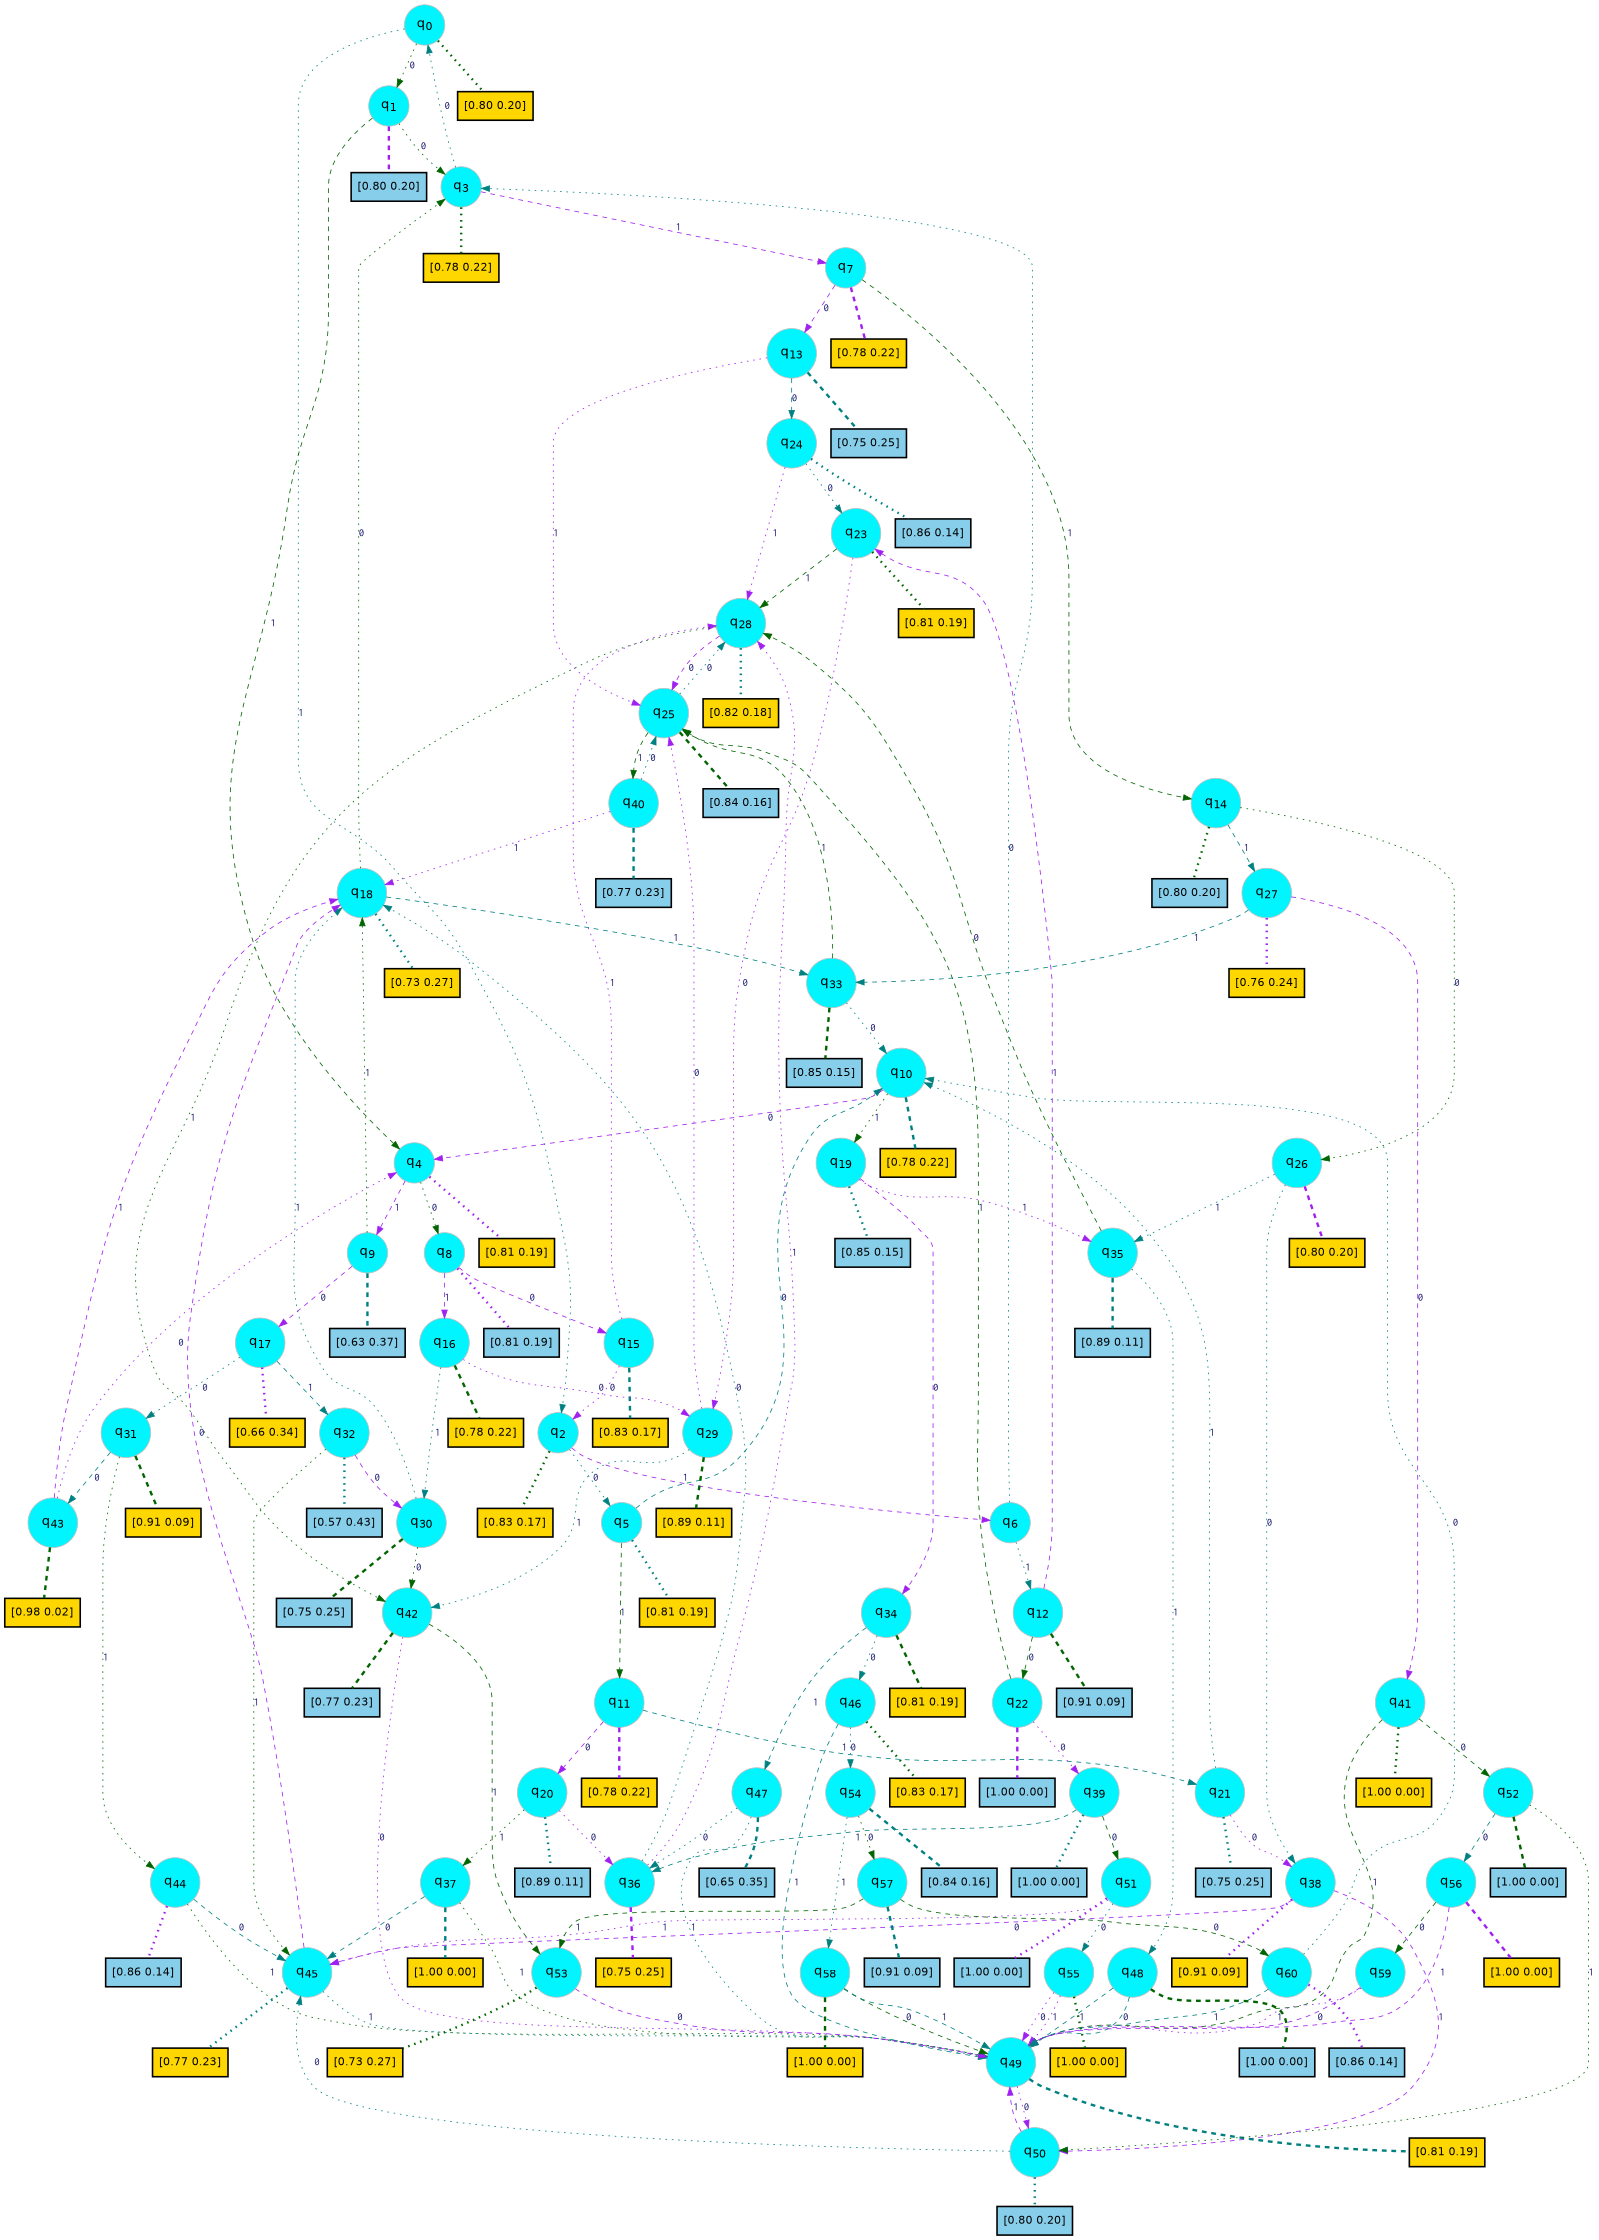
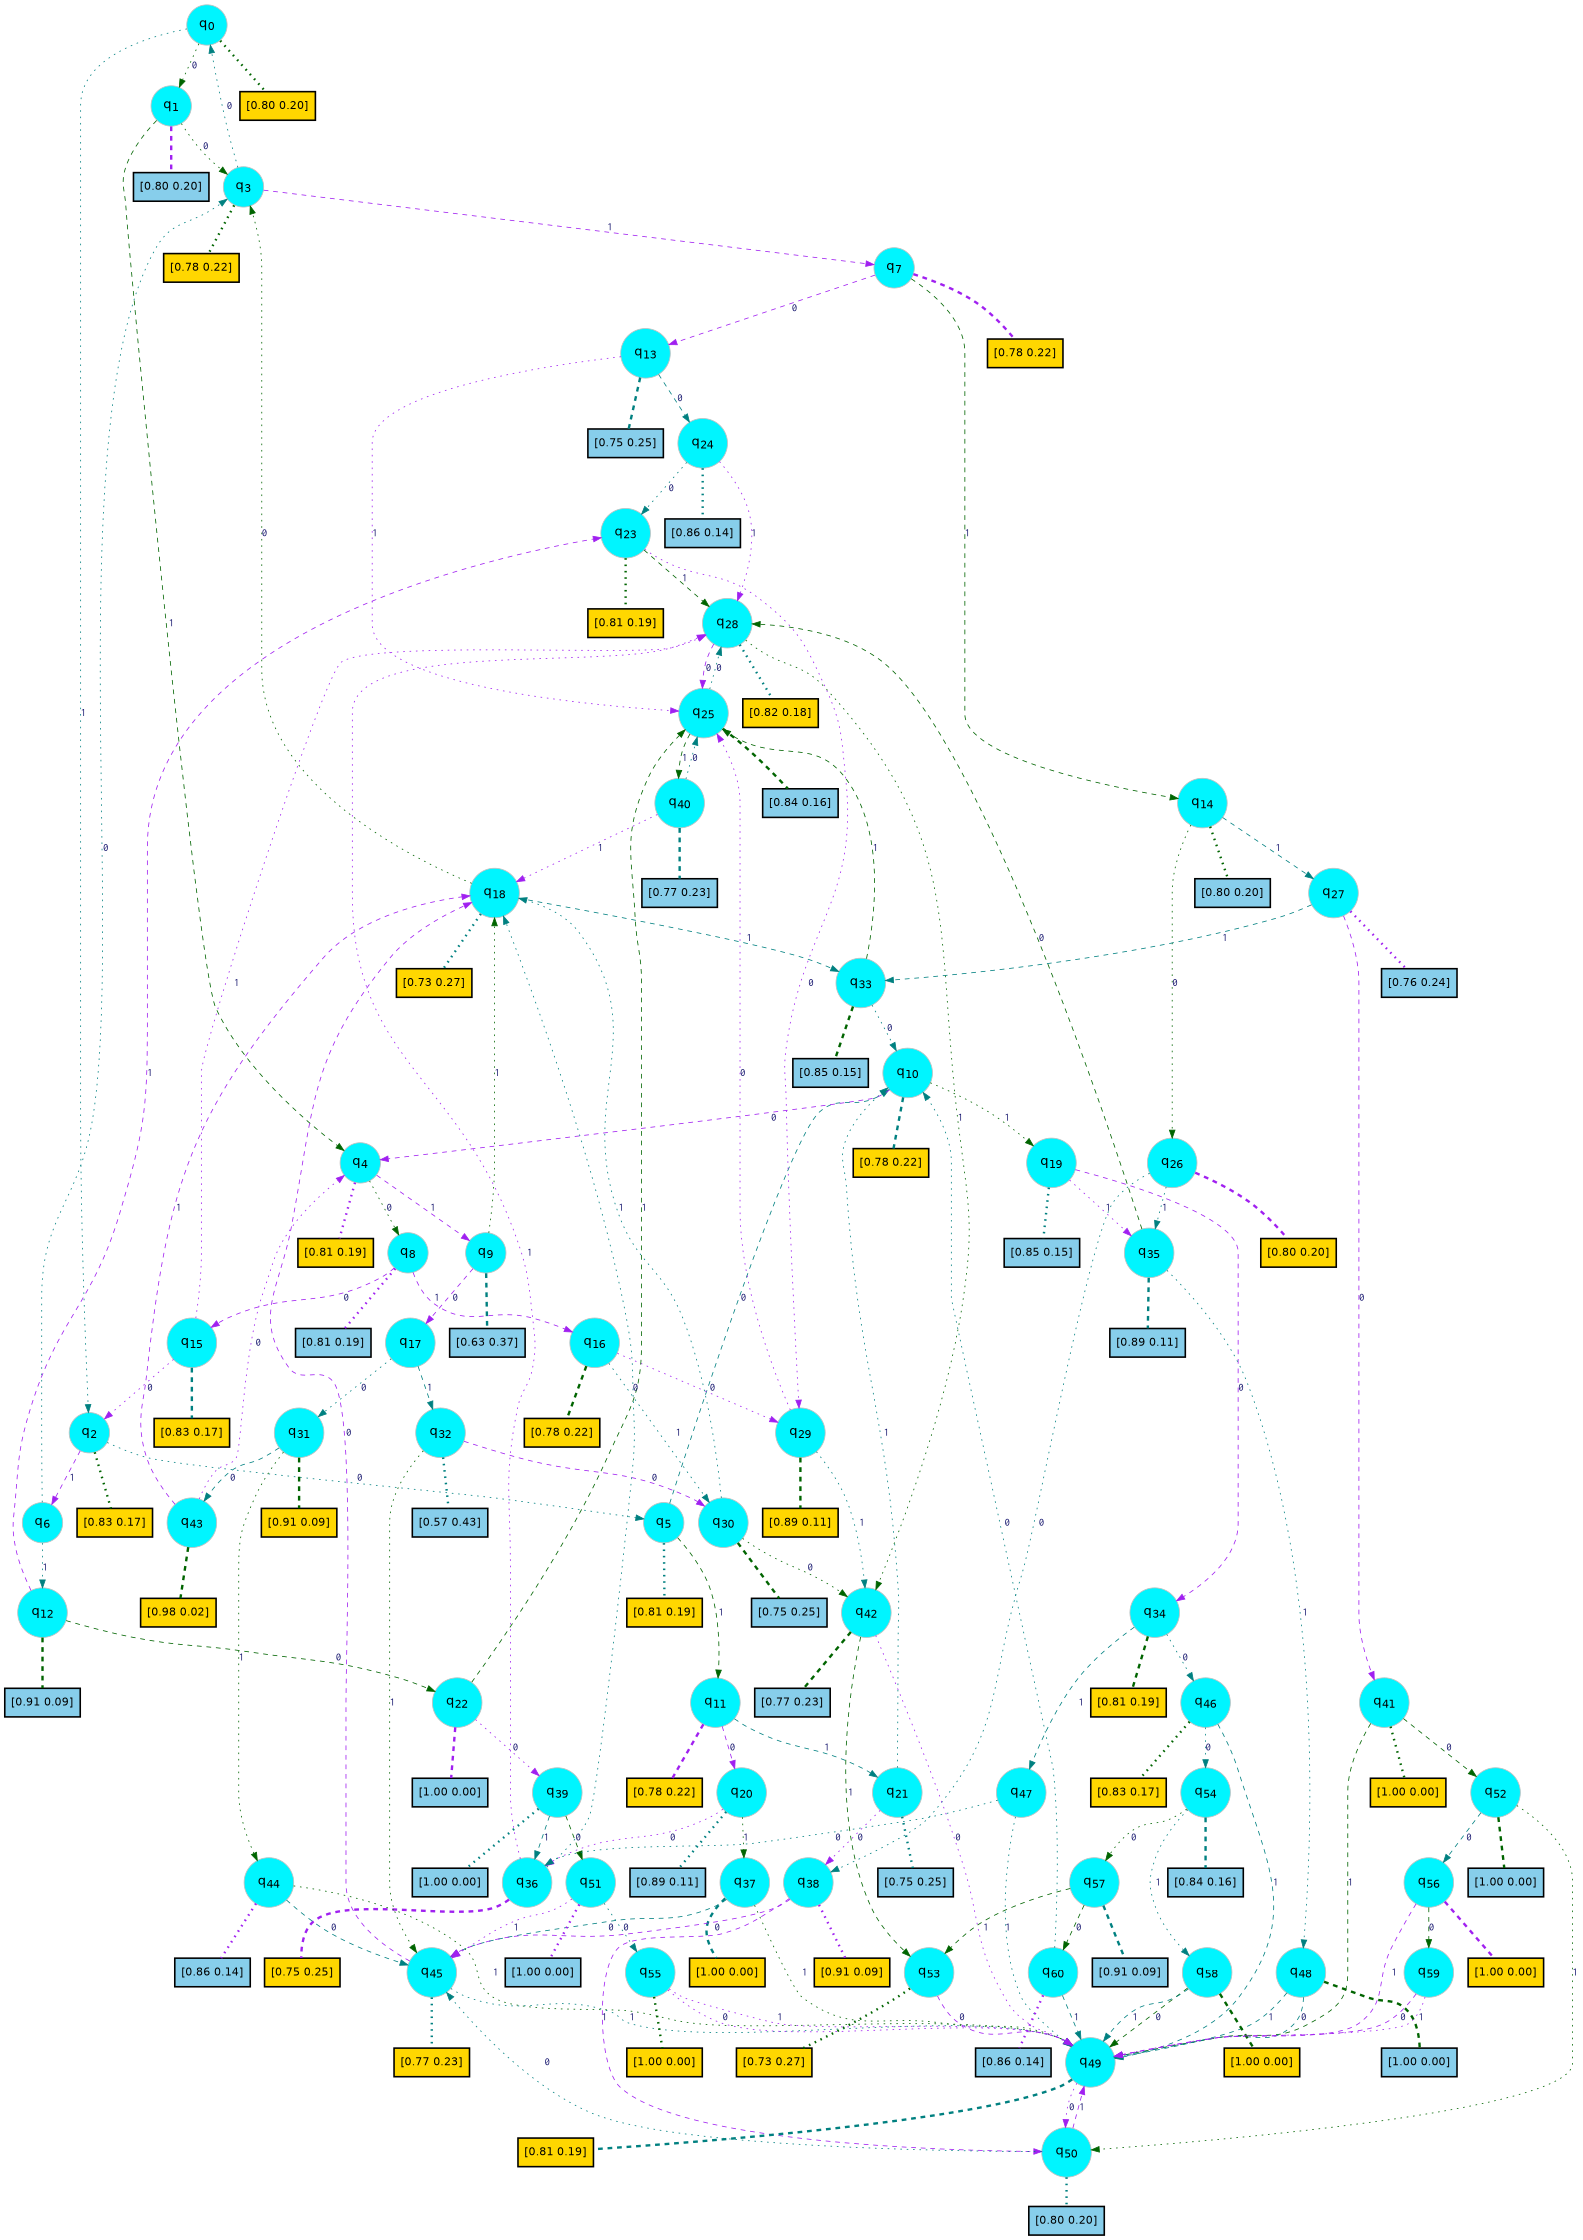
node "[0.76 0.24]": fillcolor gold -> skyblue
node "[0.66 0.34]": removed
node "[0.65 0.35]": removed
